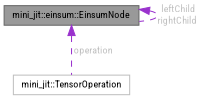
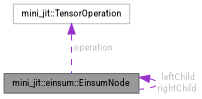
edge "mini_jit::TensorOperation" -> "mini_jit::einsum::EinsumNode": reversed
